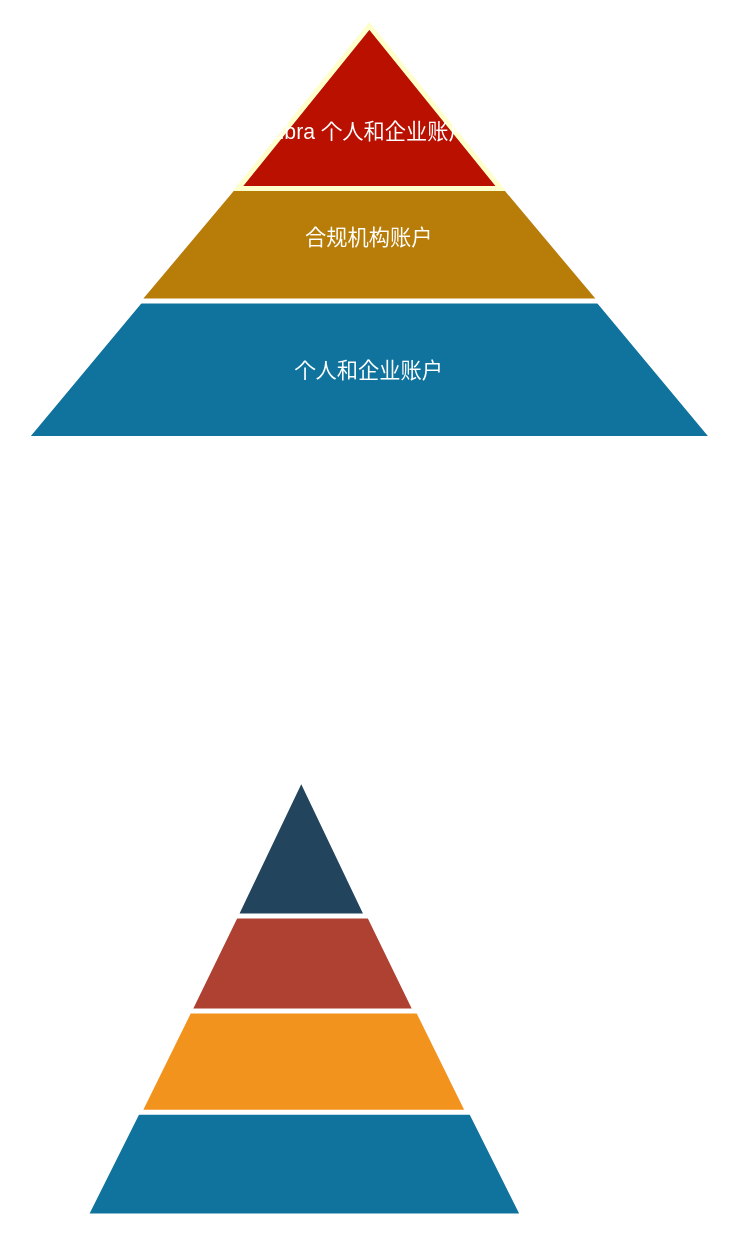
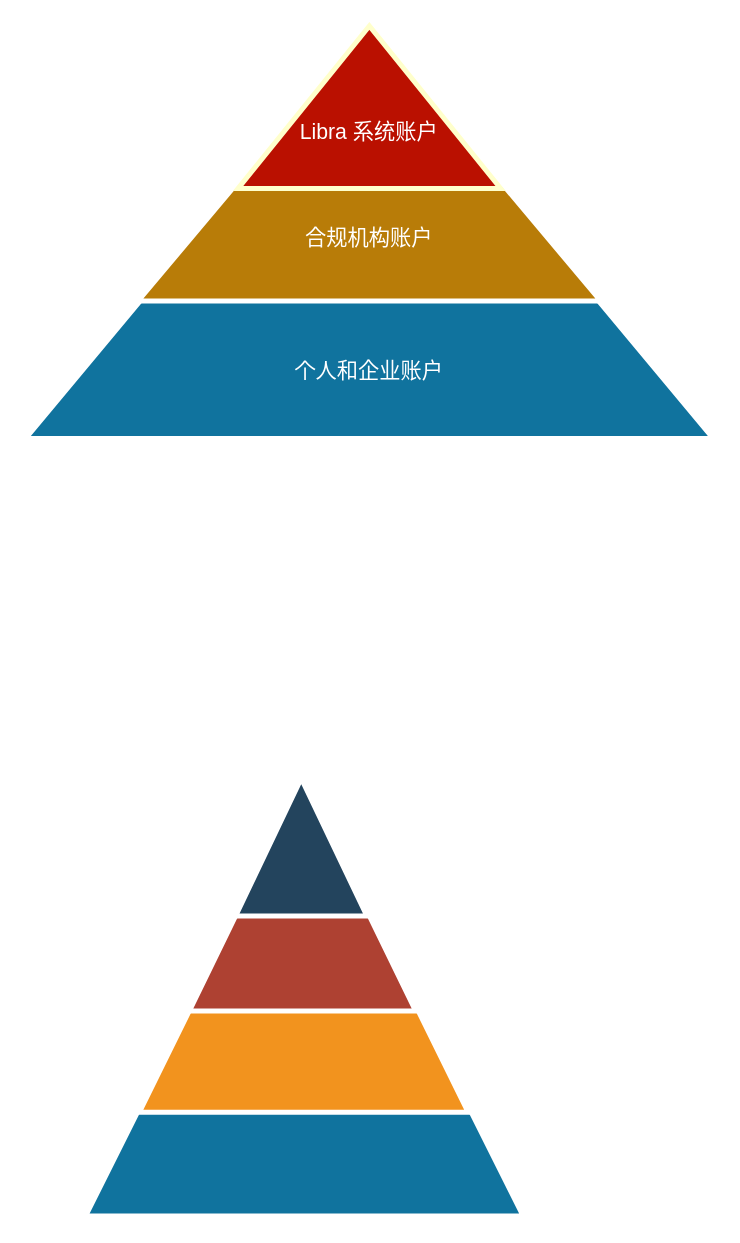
node "Libra 个人和企业账户": label "Libra 个人和企业账户" -> "Libra 系统账户"
